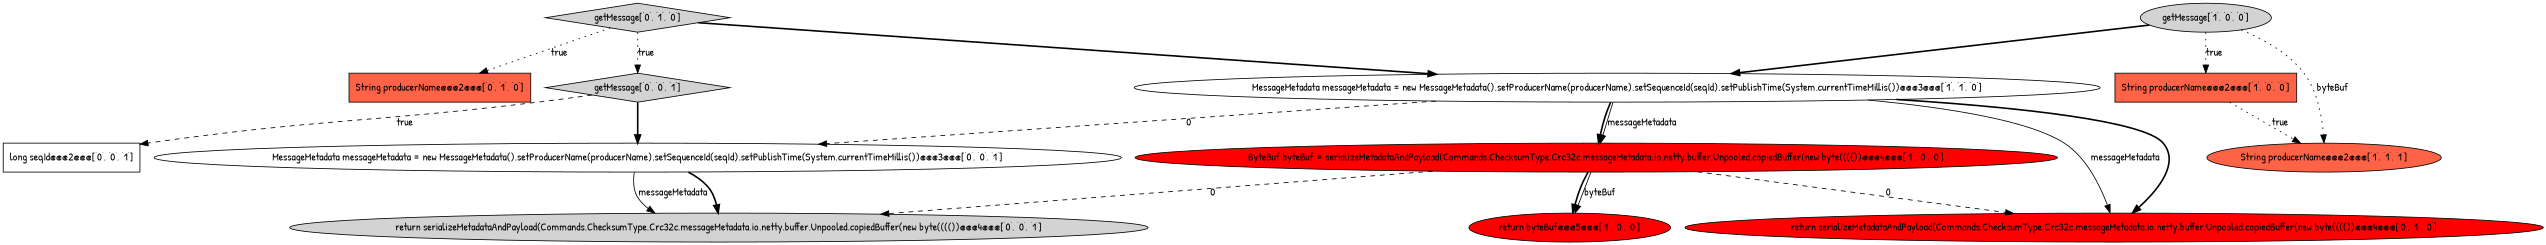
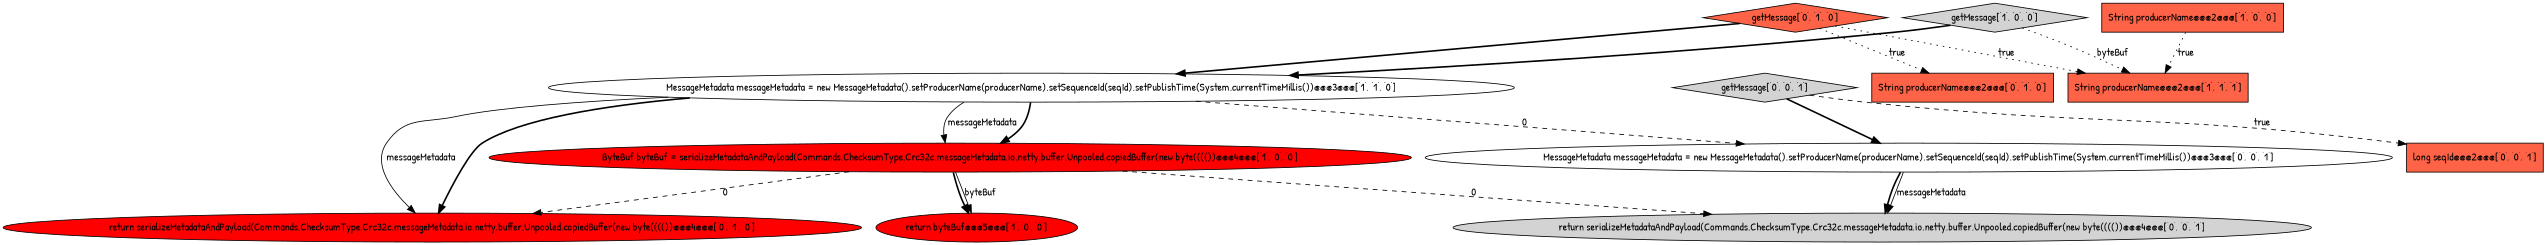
node "getMessage['0', '1', '0']": fillcolor lightgray -> tomato
node "getMessage['1', '0', '0']": shape ellipse -> diamond
edge "getMessage['0', '1', '0']" -> "getMessage['0', '0', '1']": now "getMessage['0', '1', '0']" -> "String producerName@@@2@@@['1', '1', '1']"
edge "getMessage['1', '0', '0']" -> "String producerName@@@2@@@['1', '0', '0']": removed, label "true"
node "long seqId@@@2@@@['0', '0', '1']": fillcolor white -> tomato
node "String producerName@@@2@@@['1', '1', '1']": shape ellipse -> box
